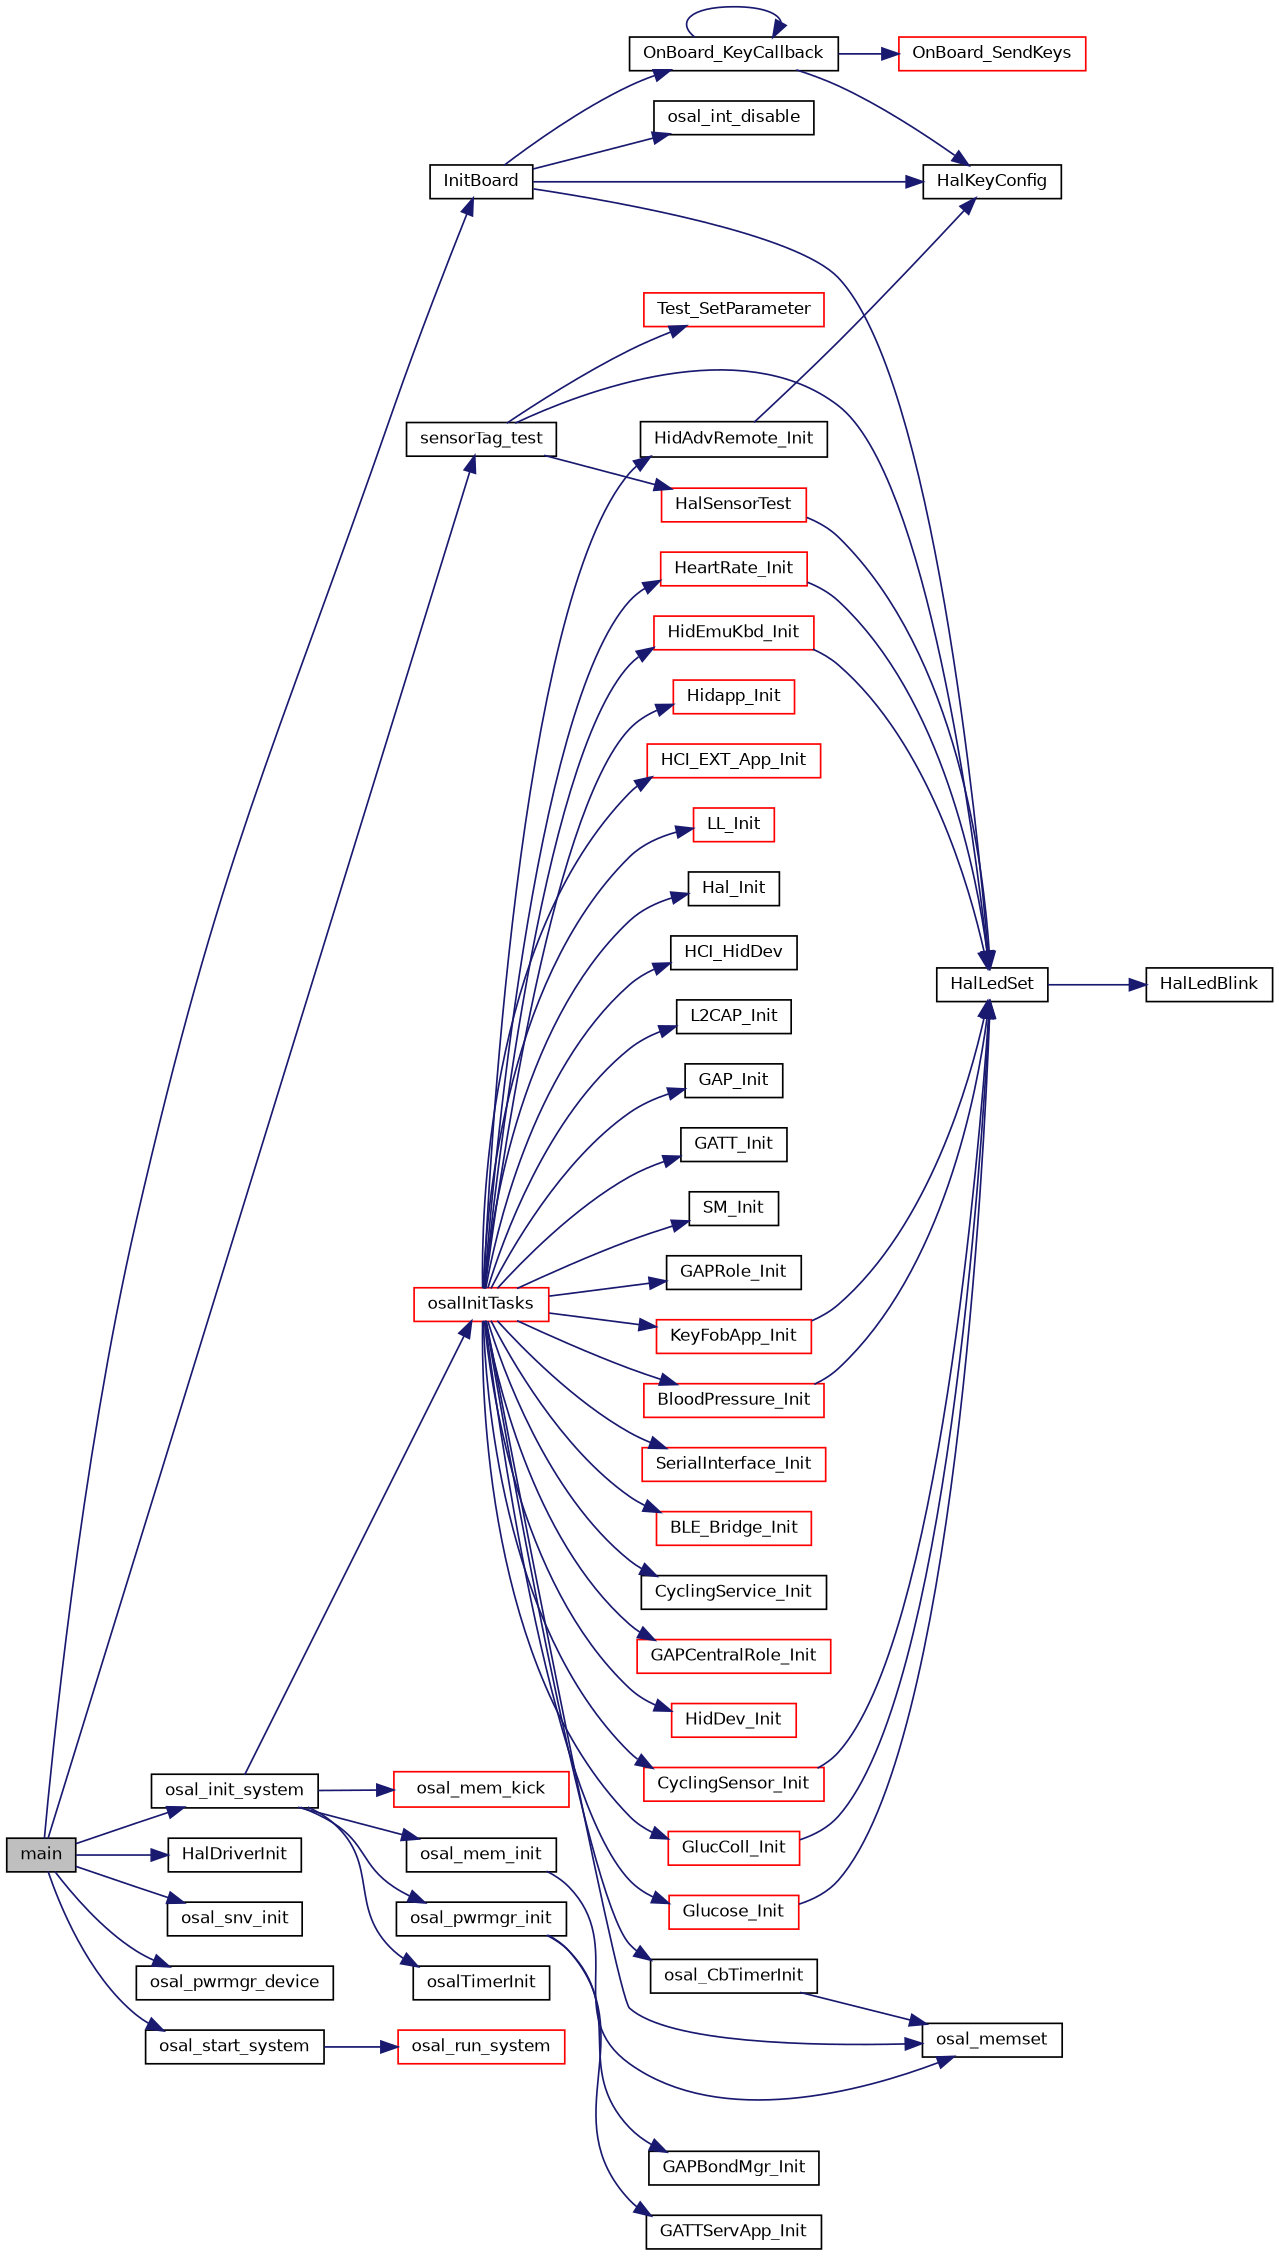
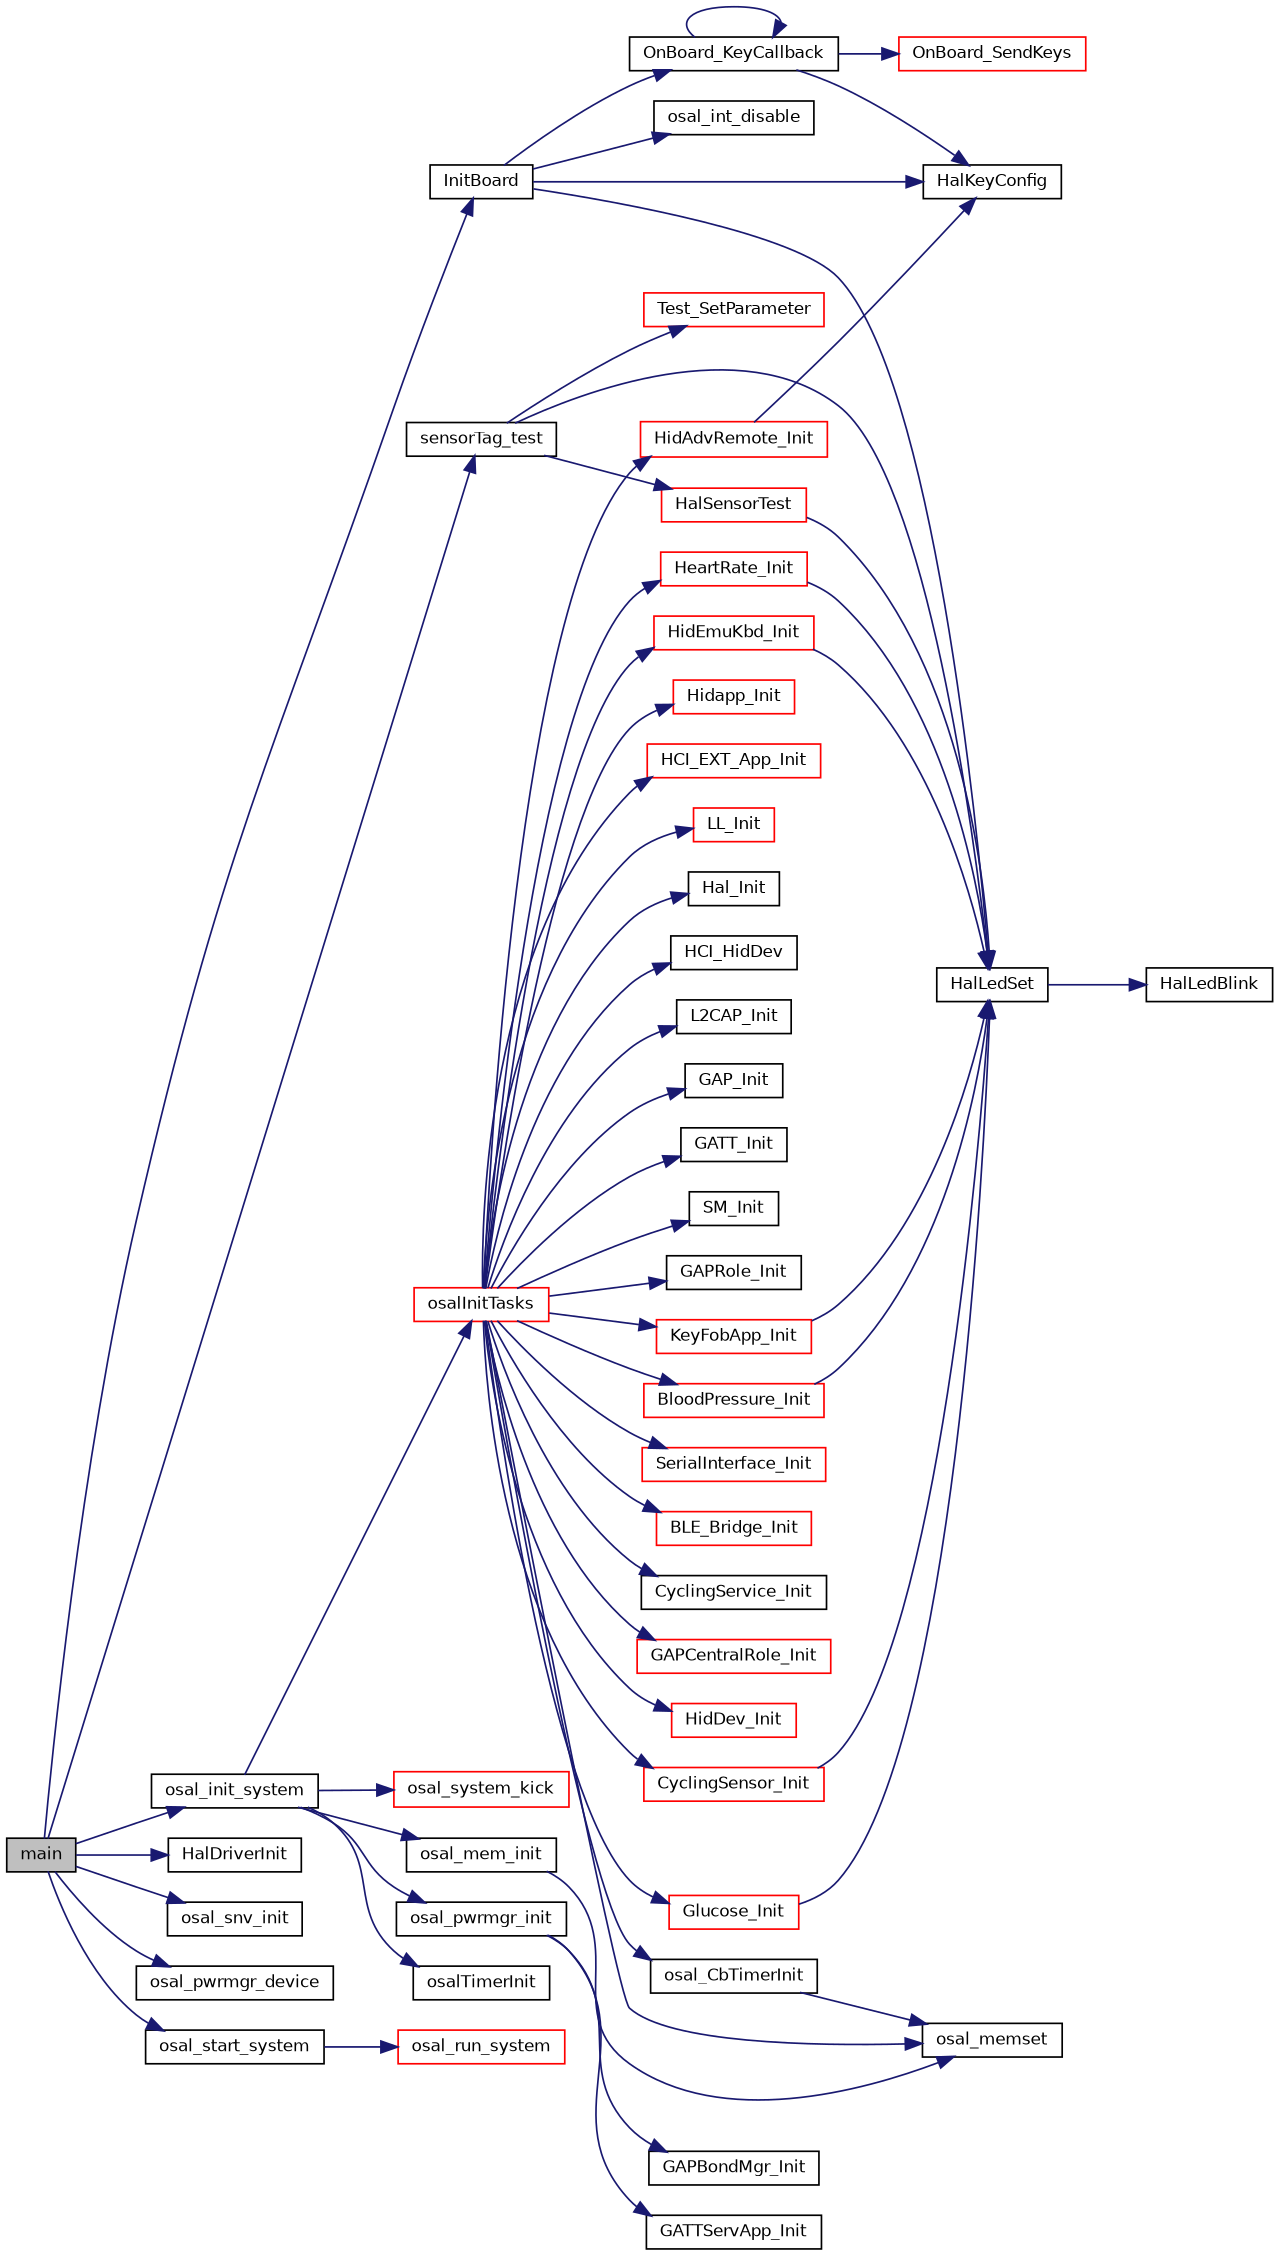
node "HidAdvRemote_Init": color black -> red
node "osal_mem_kick": label "osal_mem_kick" -> "osal_system_kick"
node "GlucColl_Init": removed
